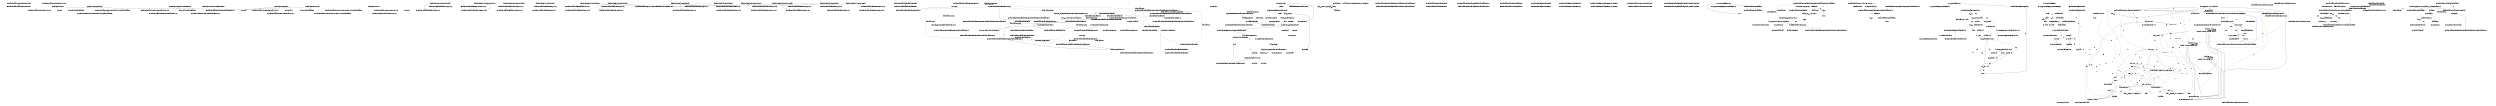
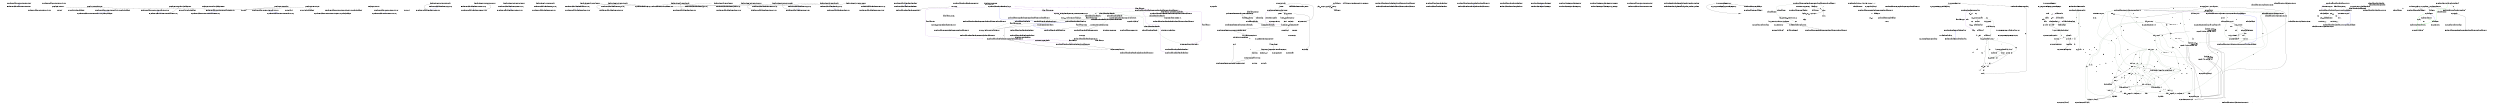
edge "var customDescription = GetCustomDescription(memInfo[0])" -> "Entry Humanizer.EnumHumanizeExtensions.Humanize(System.Enum)": reversed
